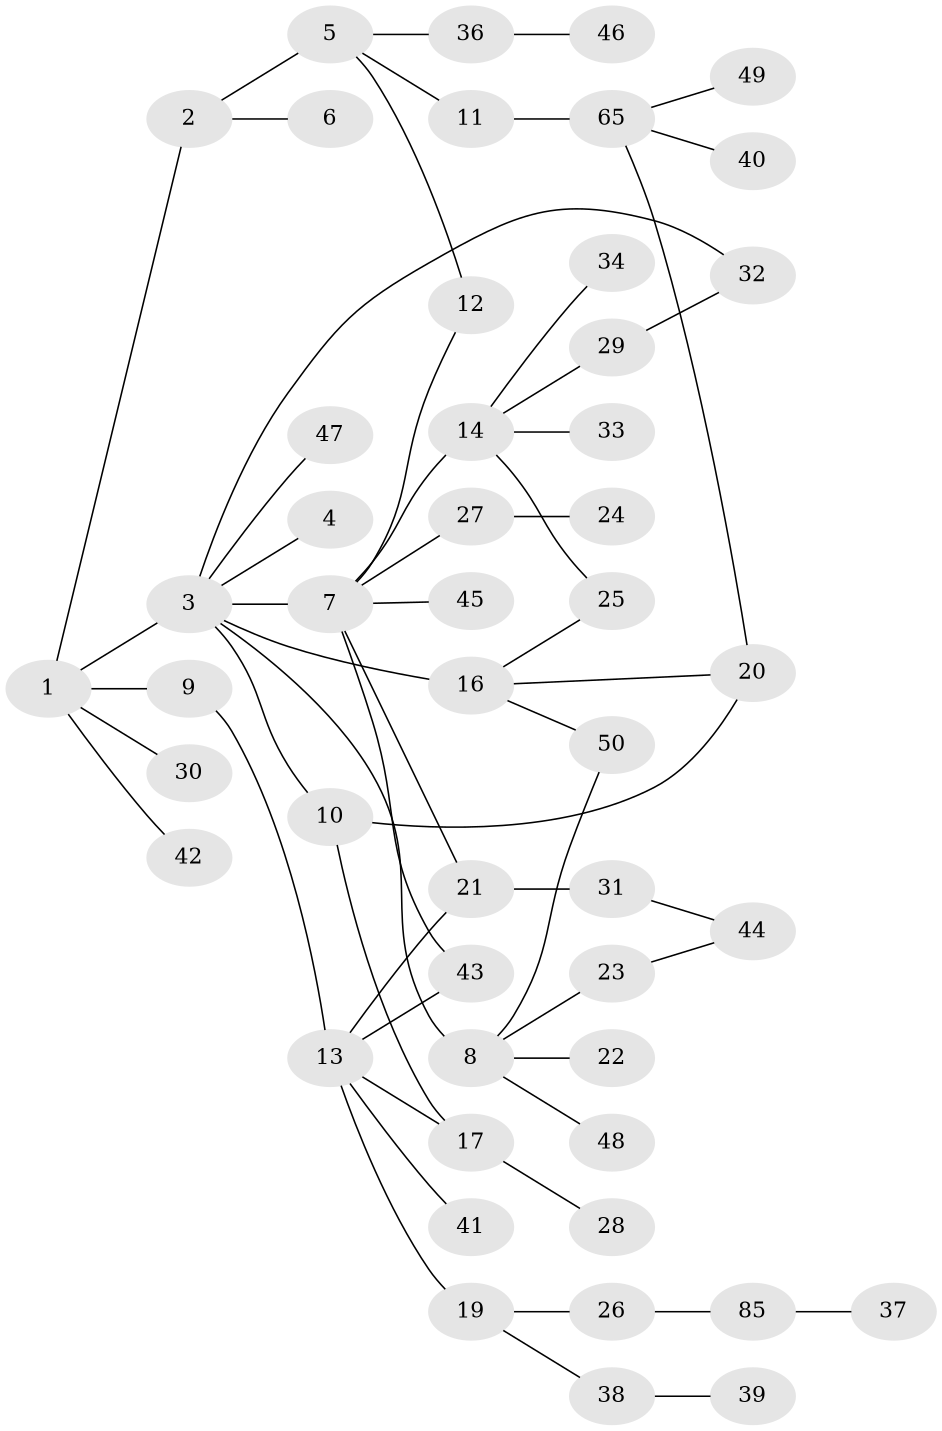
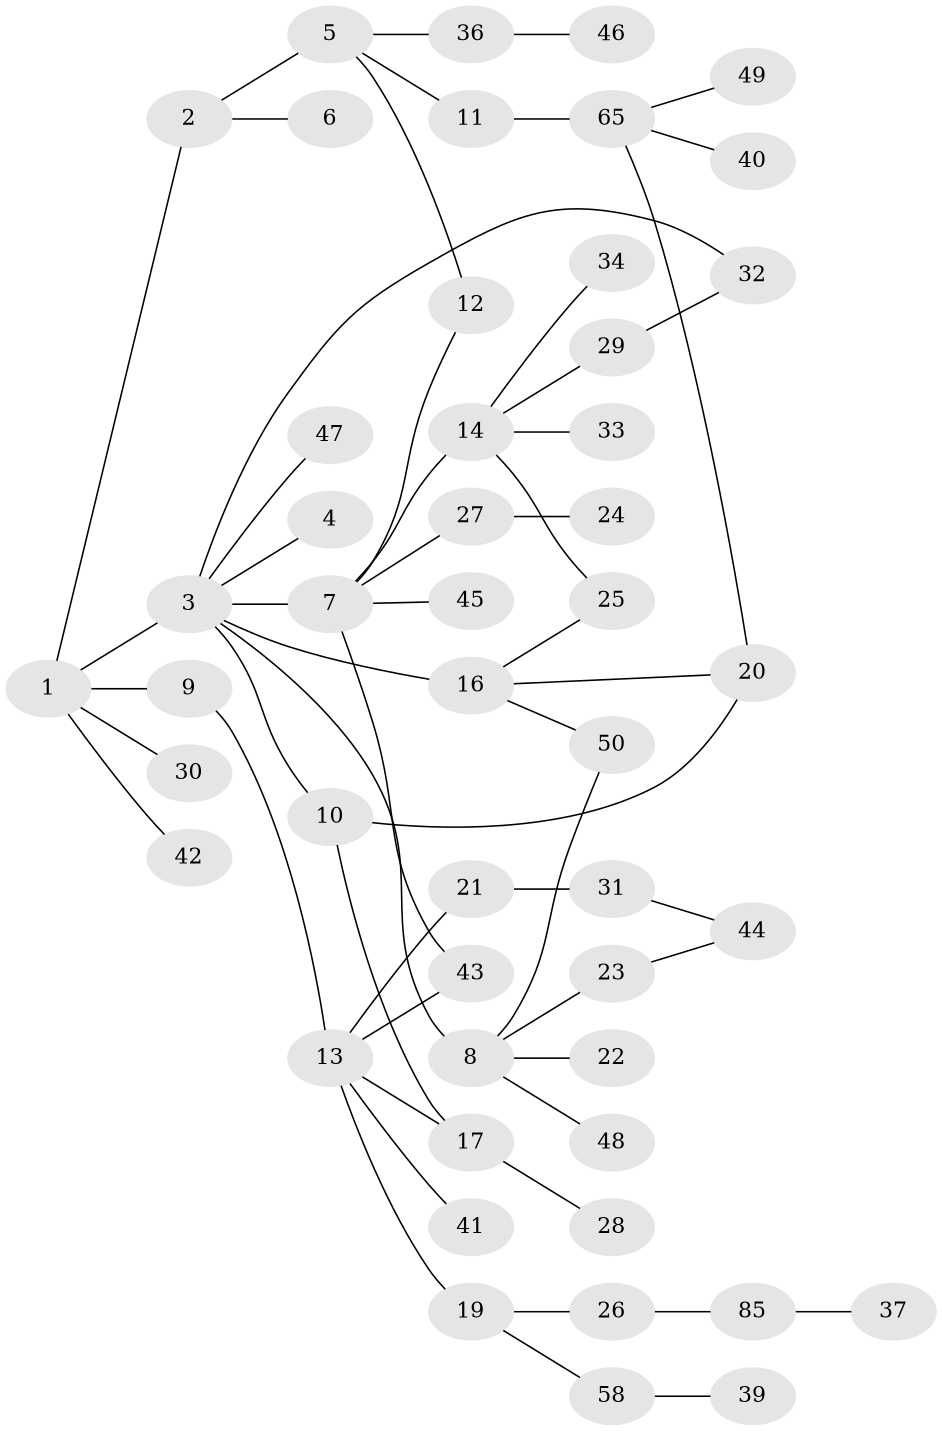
edge "7" -- "21": removed
node "38": label "38" -> "58"
